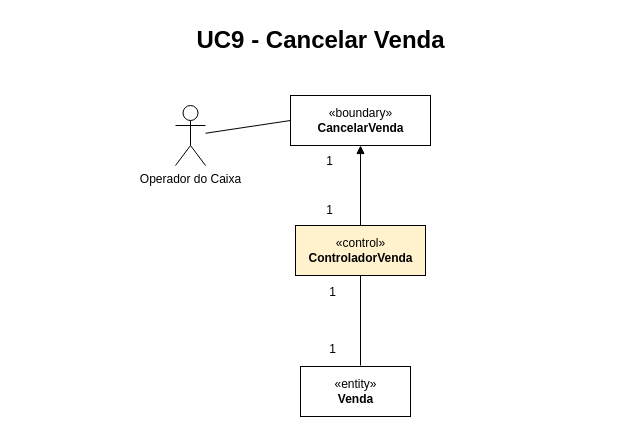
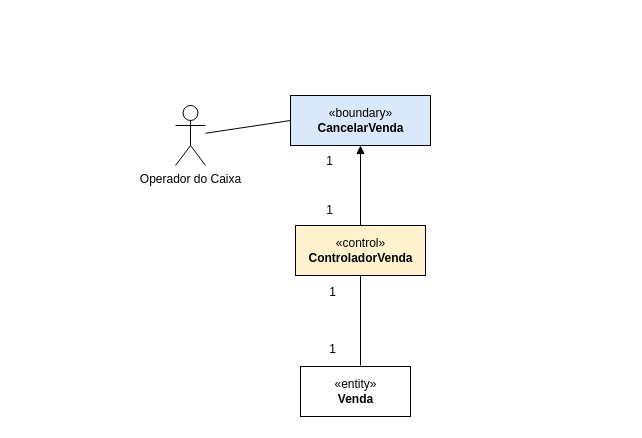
node "UC9 - Cancelar Venda": removed
node "«boundary» CancelarVenda": fillcolor #ffffff -> #dae8fc
